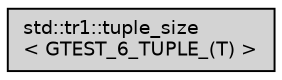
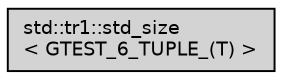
node "std::tr1::tuple_size < GTEST_6_TUPLE_(T) >": label "std::tr1::tuple_size < GTEST_6_TUPLE_(T) >" -> "std::tr1::std_size < GTEST_6_TUPLE_(T) >"
